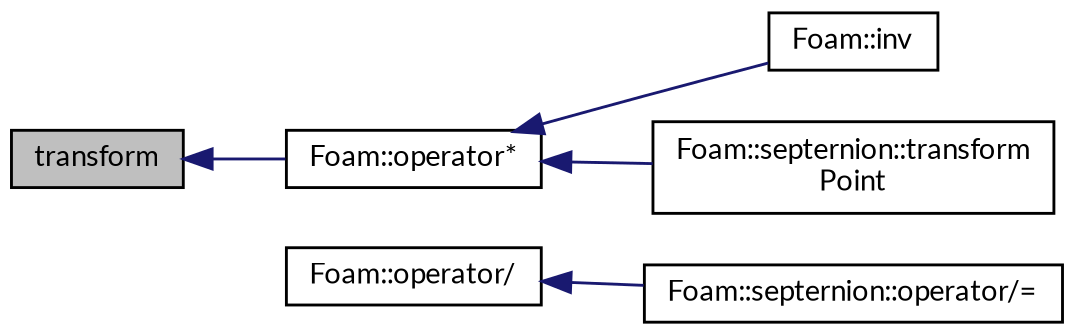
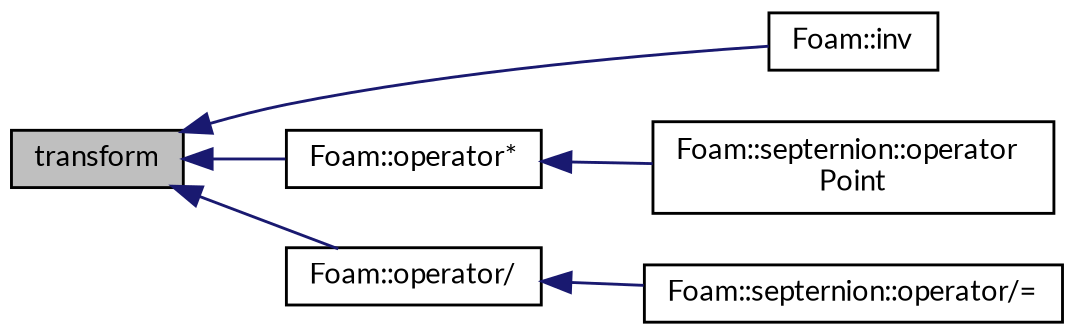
edge "Foam::inv" -> "Foam::operator*": now "Foam::inv" -> "transform"
node "Foam::septernion::transform Point": label "Foam::septernion::transform Point" -> "Foam::septernion::operator Point"
edge "Foam::operator/" -> "transform": added
